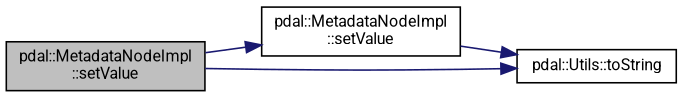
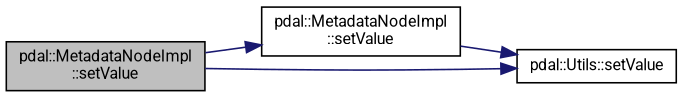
node "pdal::Utils::toString": label "pdal::Utils::toString" -> "pdal::Utils::setValue"
